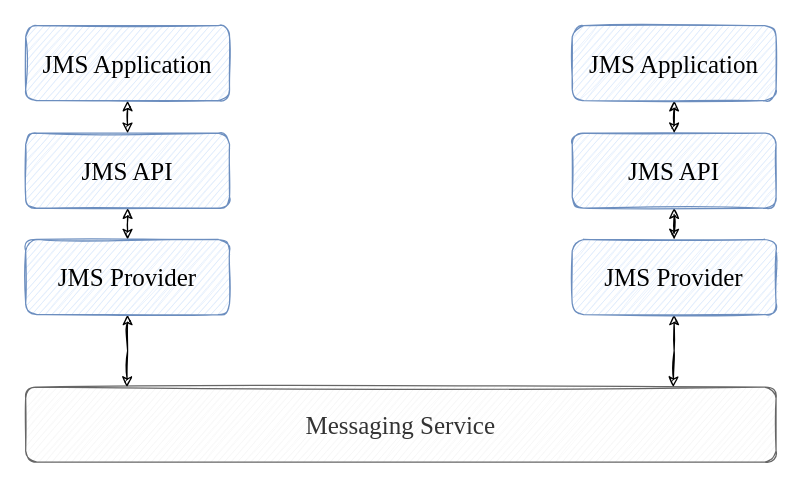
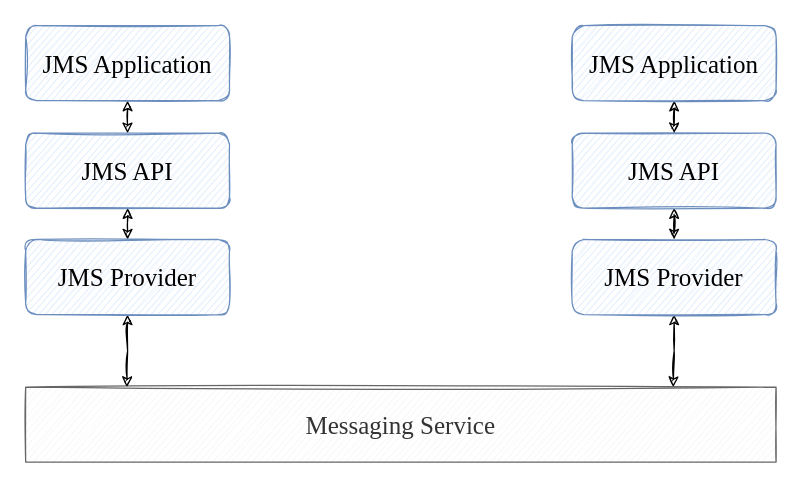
node "Messaging Service": shape rounded rectangle -> rectangle
